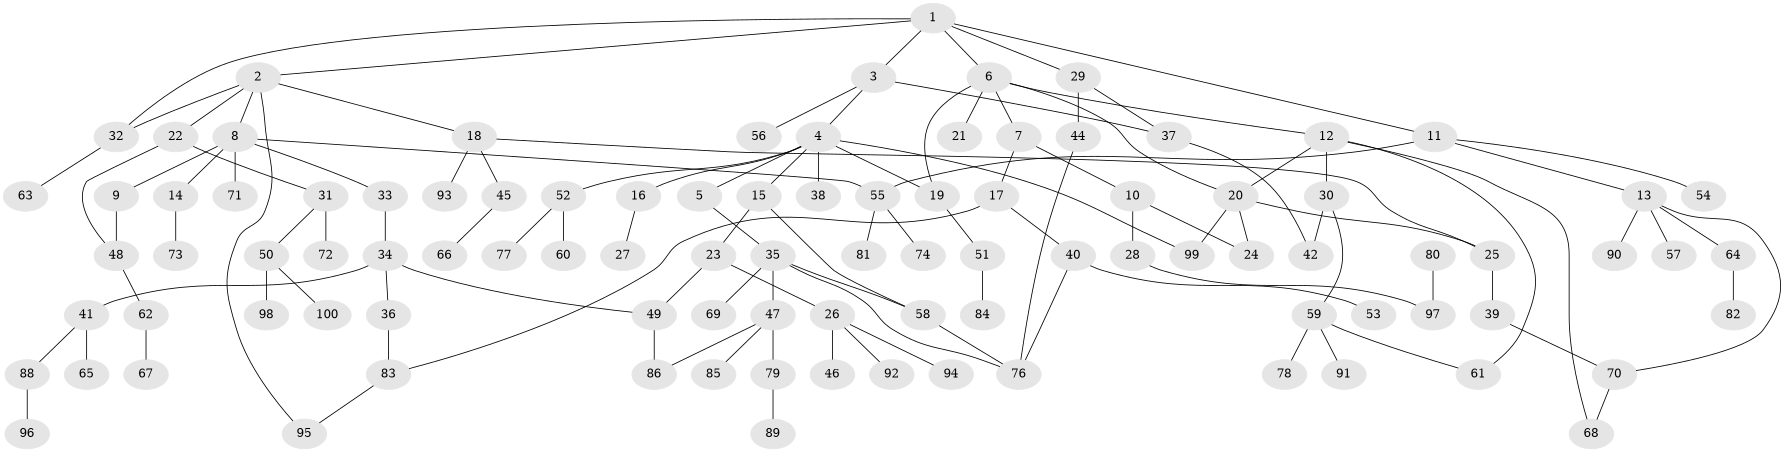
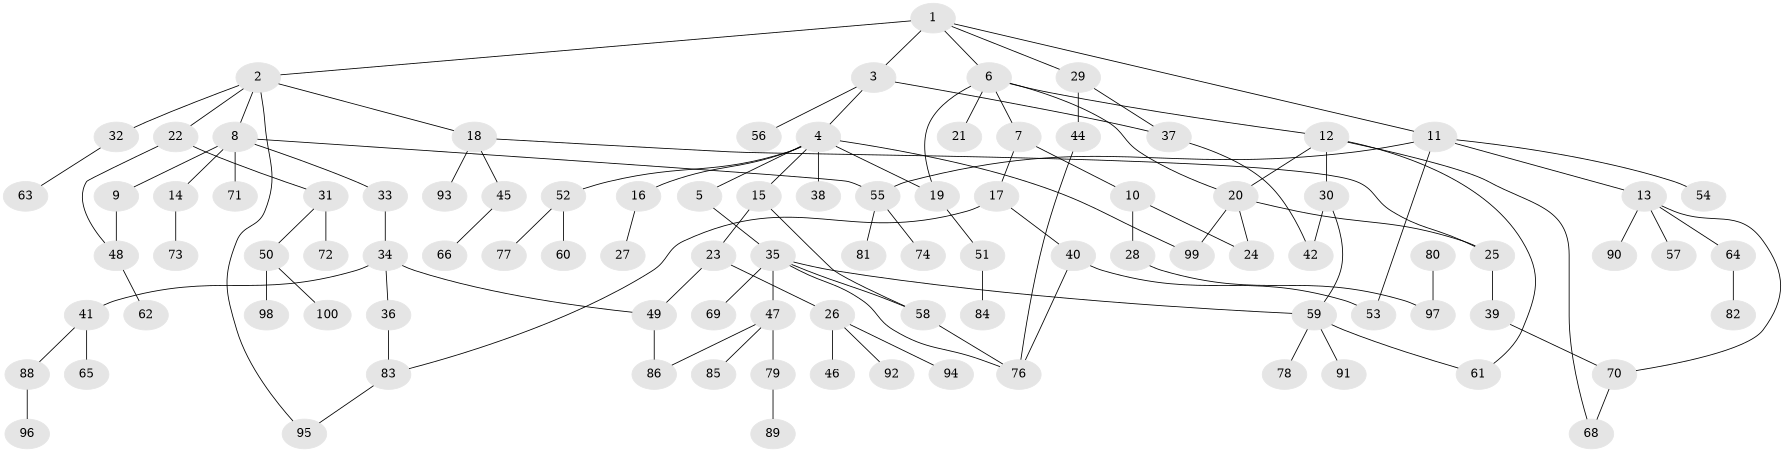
edge "1" -- "32": removed
edge "11" -- "53": added
edge "35" -- "59": added
node "67": removed
